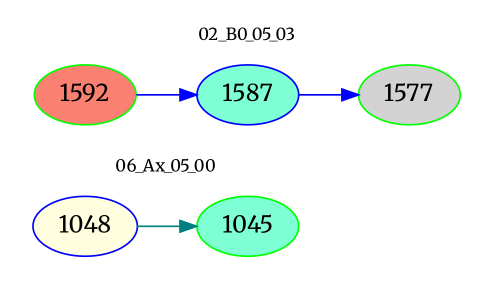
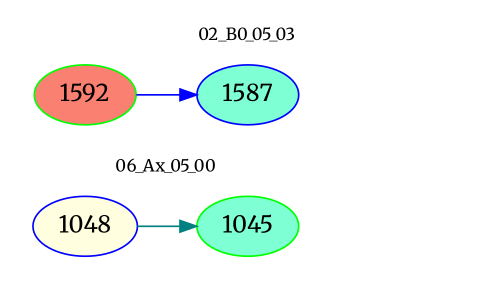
node "1577": removed
